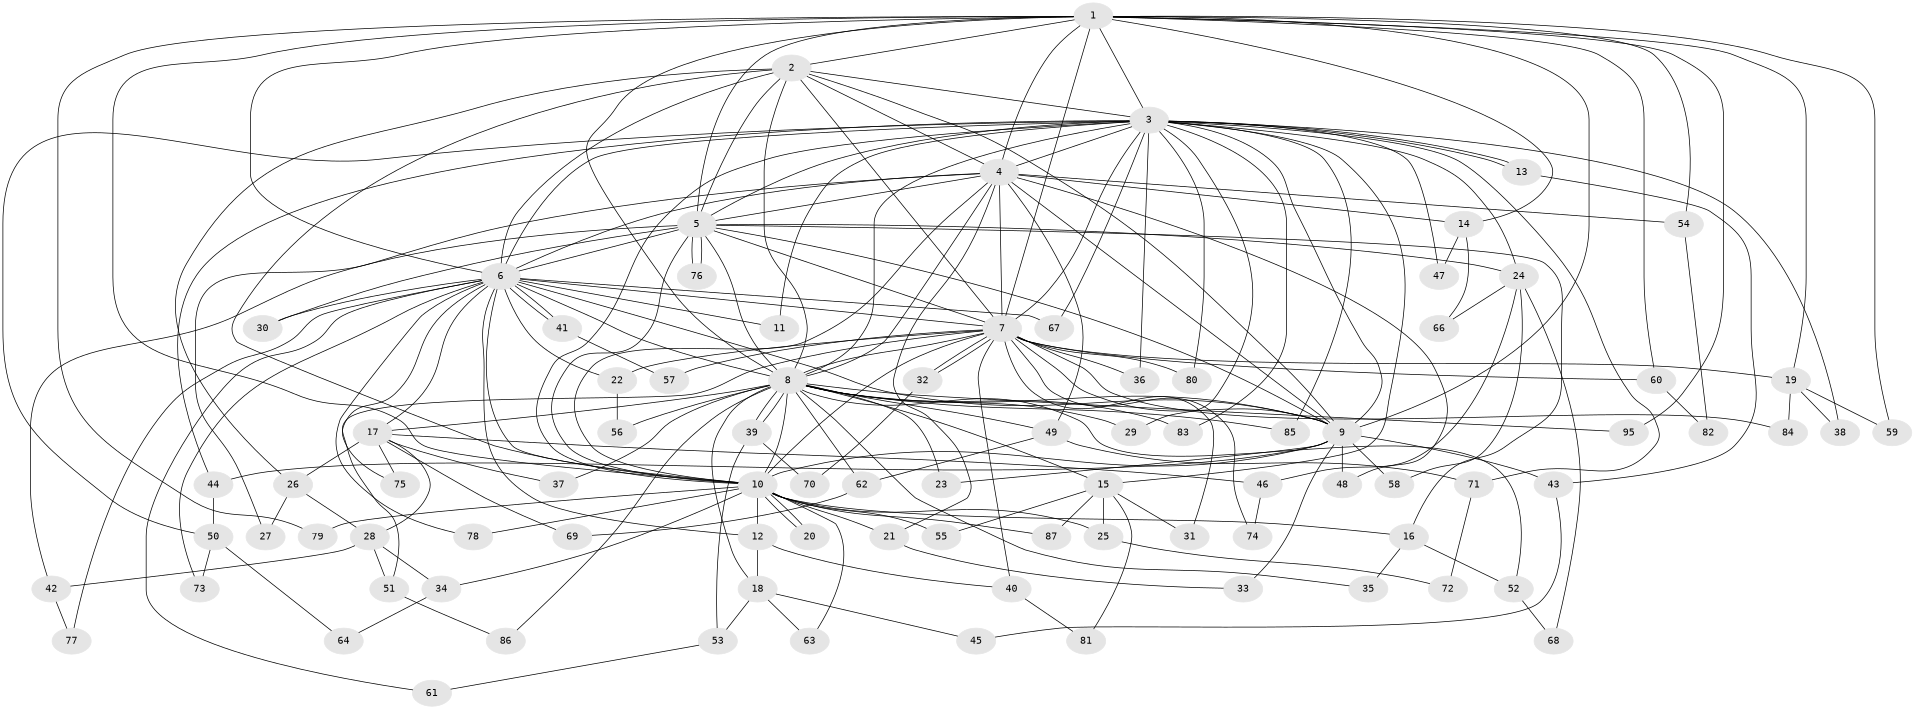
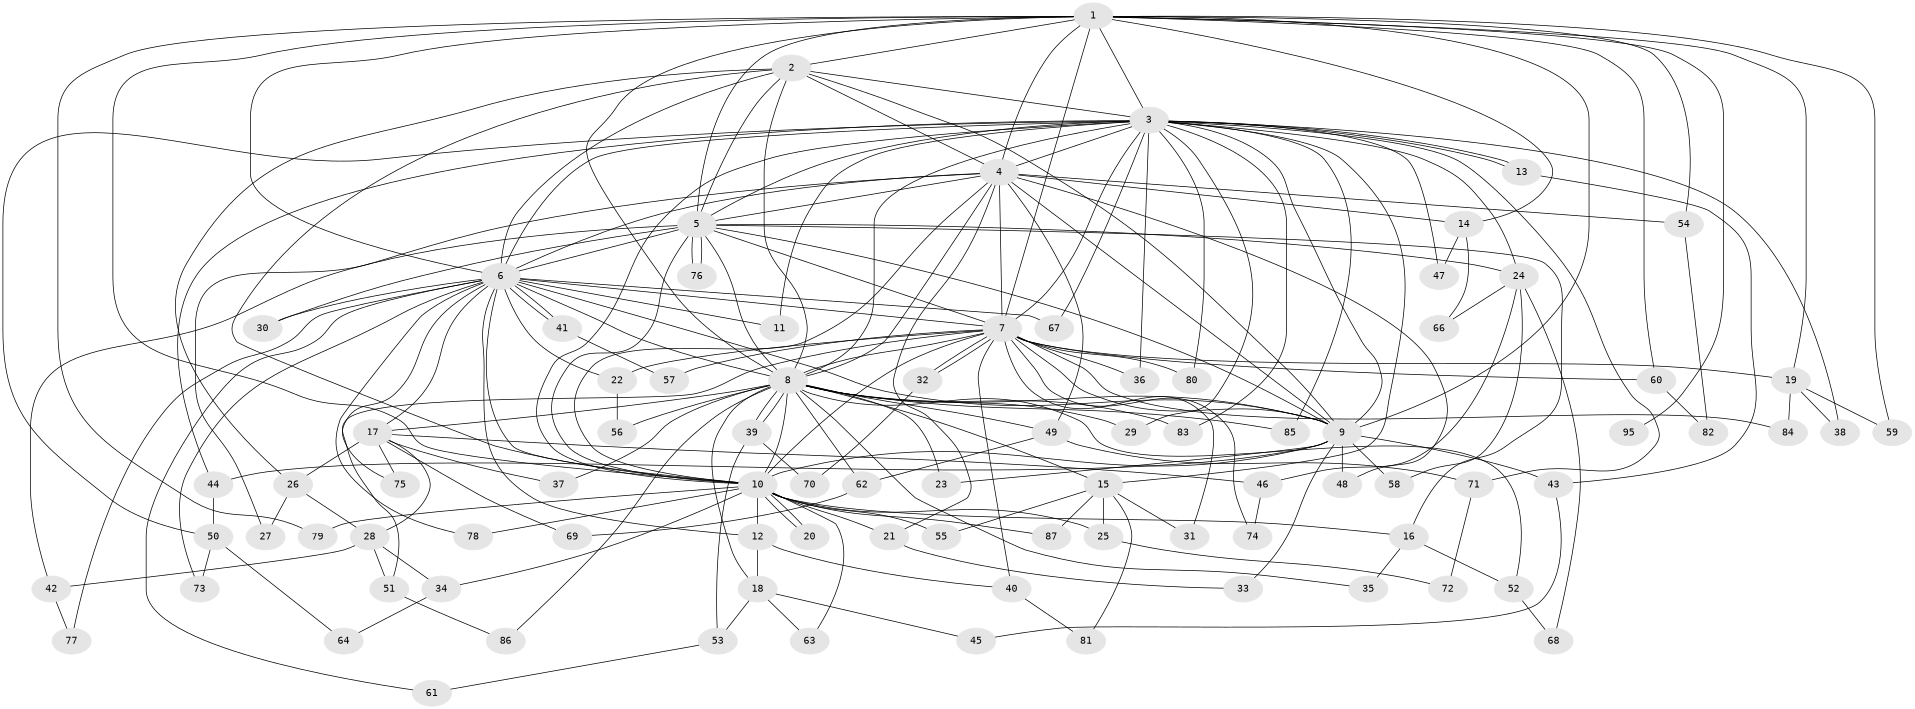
edge "2" -- "7": removed
edge "8" -- "95": removed
